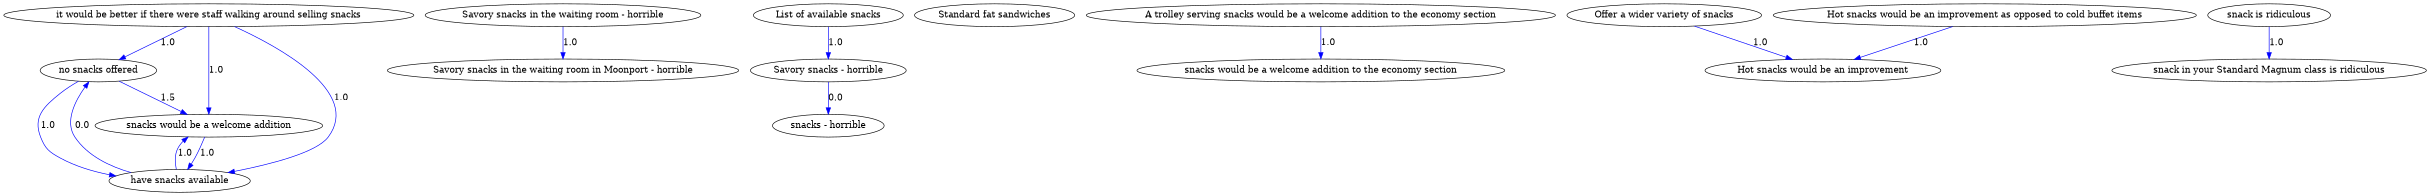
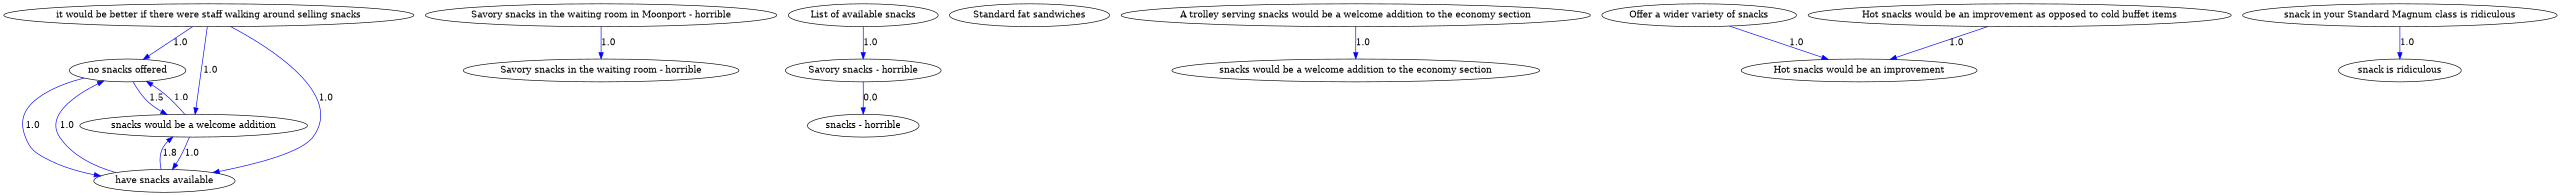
edge "Savory snacks in the waiting room - horrible" -> "Savory snacks in the waiting room in Moonport - horrible": reversed
edge "snack is ridiculous" -> "snack in your Standard Magnum class is ridiculous": reversed
edge "snacks would be a welcome addition" -> "no snacks offered": added, label "1.0"
edge "have snacks available" -> "no snacks offered": label "0.0" -> "1.0"
edge "have snacks available" -> "snacks would be a welcome addition": label "1.0" -> "1.8"
